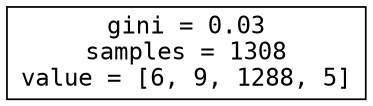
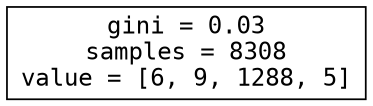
node "gini = 0.03 samples = 1308 value = [6, 9, 1288, 5]": label "gini = 0.03 samples = 1308 value = [6, 9, 1288, 5]" -> "gini = 0.03 samples = 8308 value = [6, 9, 1288, 5]"
